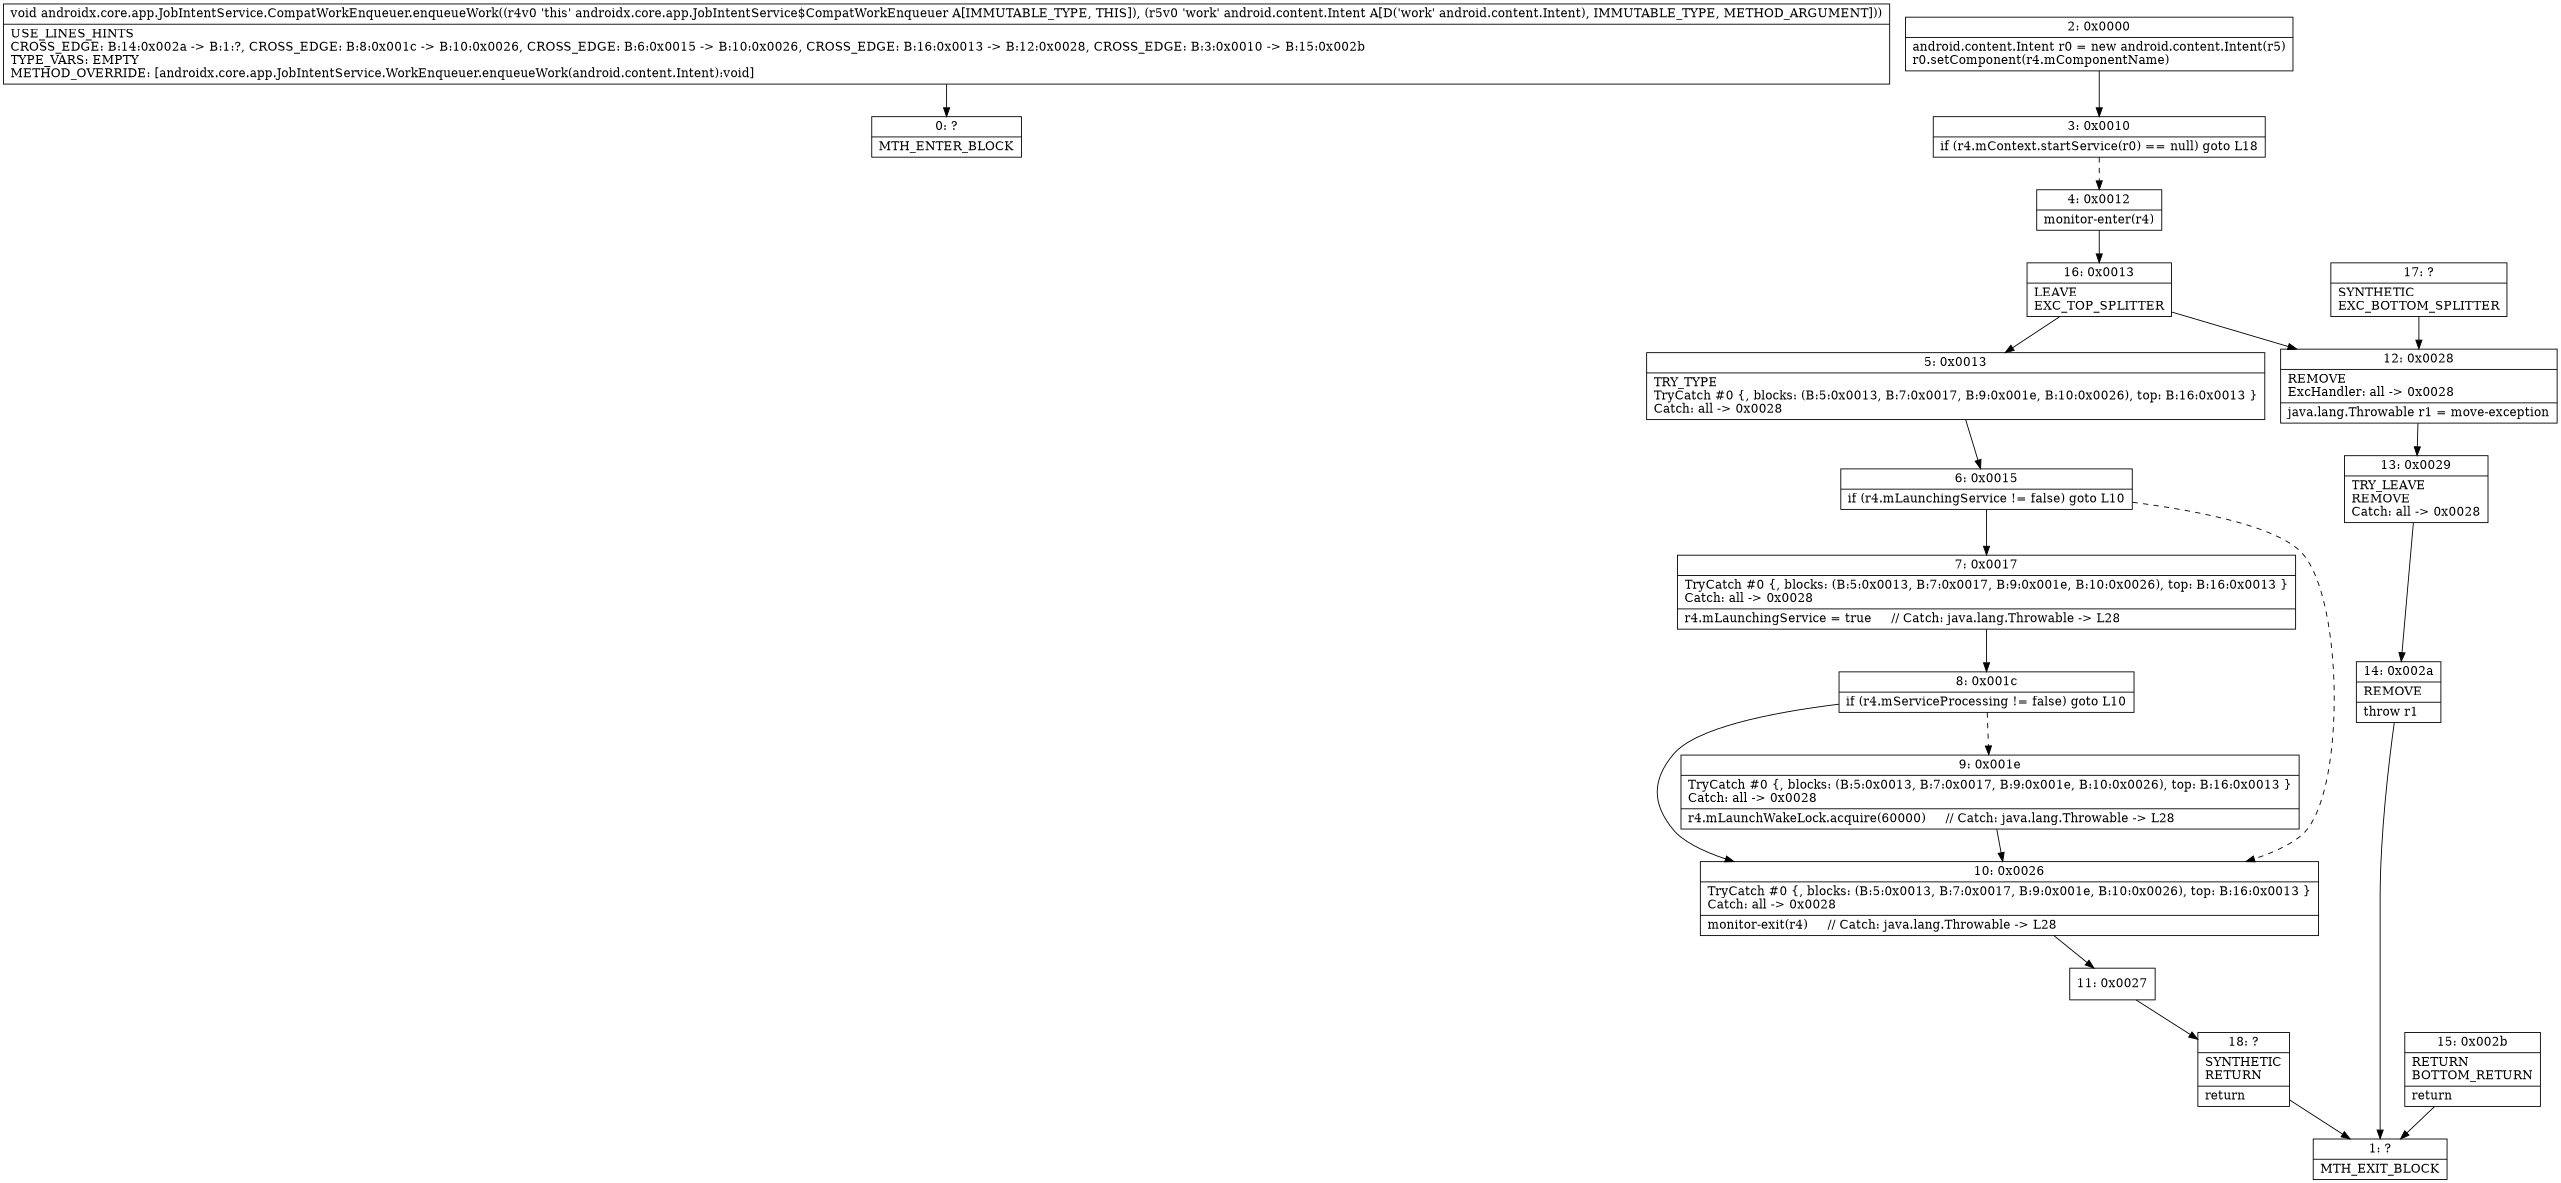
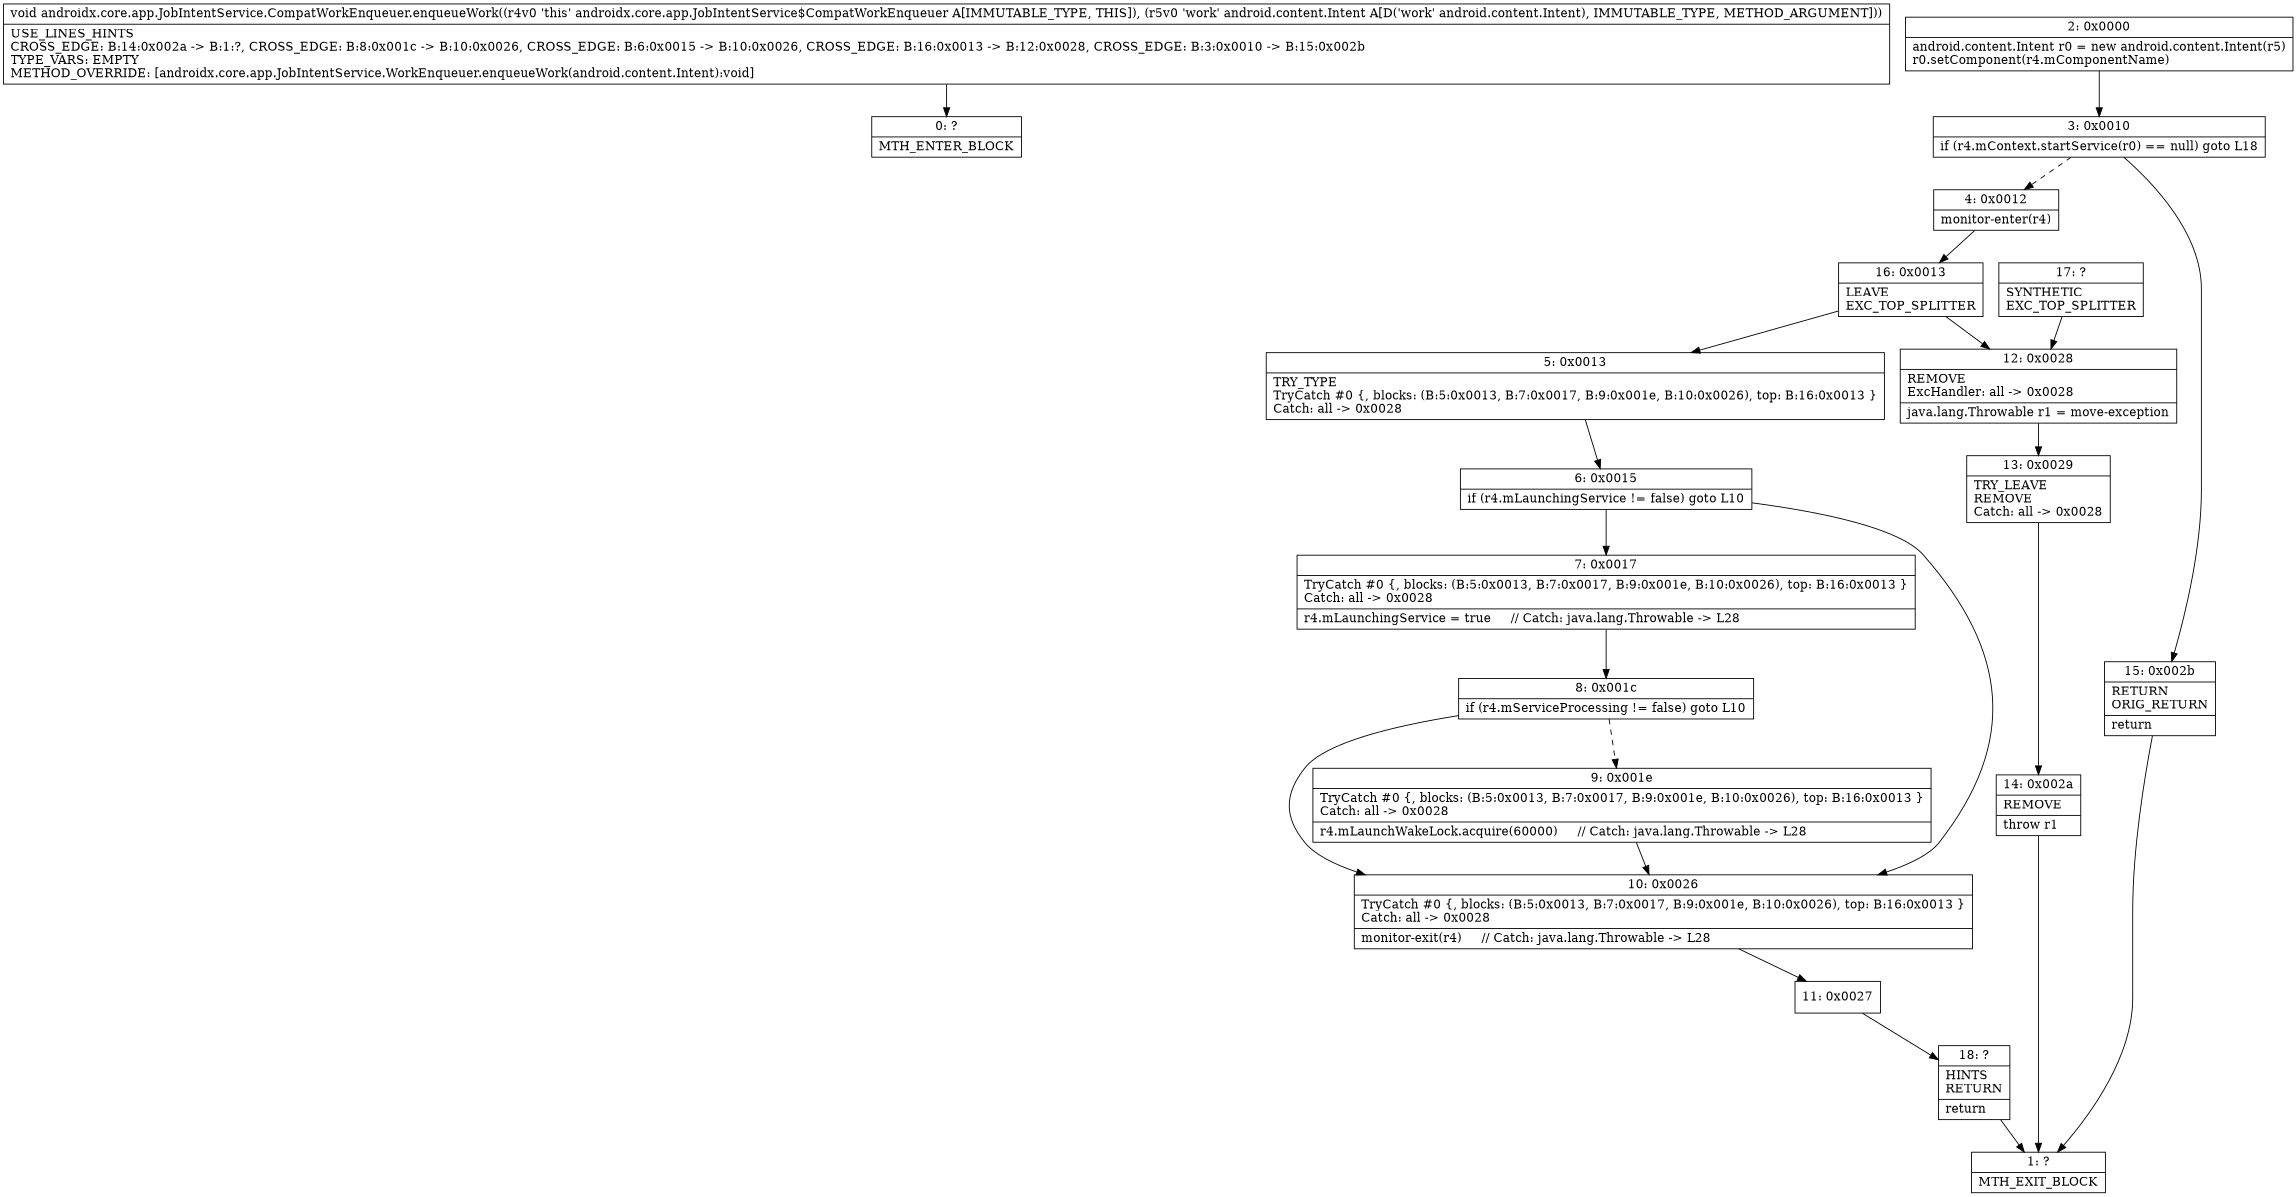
node "17: ?": text "EXC_BOTTOM_SPLITTER" -> "EXC_TOP_SPLITTER"
edge "3: 0x0010" -> "15: 0x002b": added
edge "6: 0x0015" -> "10: 0x0026": style dashed -> solid
node "18: ?": text "SYNTHETIC" -> "HINTS"
node "15: 0x002b": text "BOTTOM_RETURN" -> "ORIG_RETURN"
